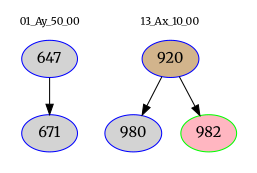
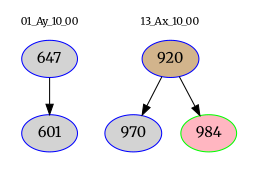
cluster "01_Ay_50_00": label "01_Ay_50_00" -> "01_Ay_10_00"
node "671": label "671" -> "601"
node "980": label "980" -> "970"
node "982": label "982" -> "984"
